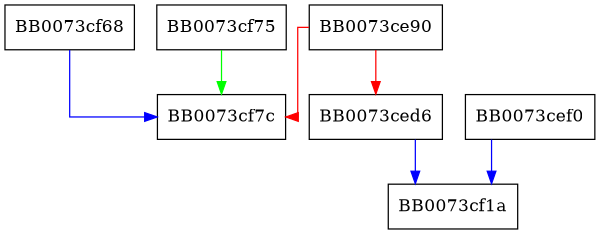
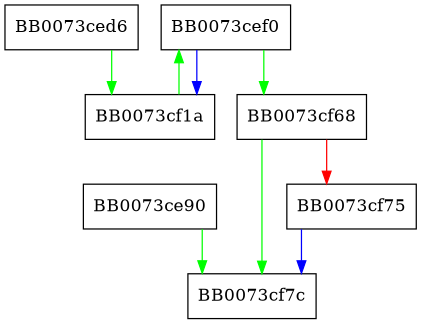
edge "BB0073cf75" -> "BB0073cf7c": color green -> blue
edge "BB0073cef0" -> "BB0073cf68": added
edge "BB0073ce90" -> "BB0073ced6": removed
edge "BB0073ce90" -> "BB0073cf7c": color red -> green
edge "BB0073cf1a" -> "BB0073cef0": added
edge "BB0073cf68" -> "BB0073cf7c": color blue -> green
edge "BB0073cf68" -> "BB0073cf75": added
edge "BB0073ced6" -> "BB0073cf1a": color blue -> green
